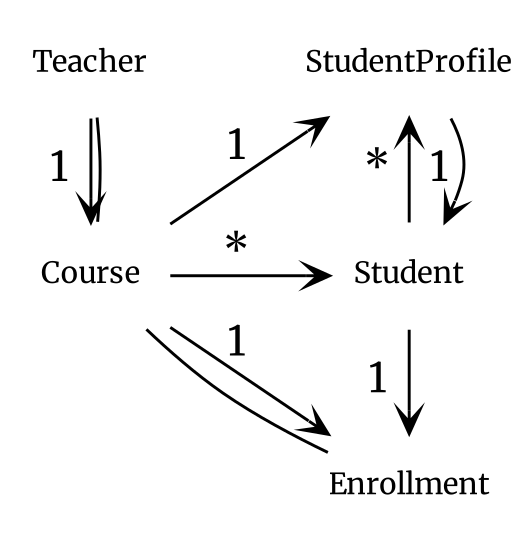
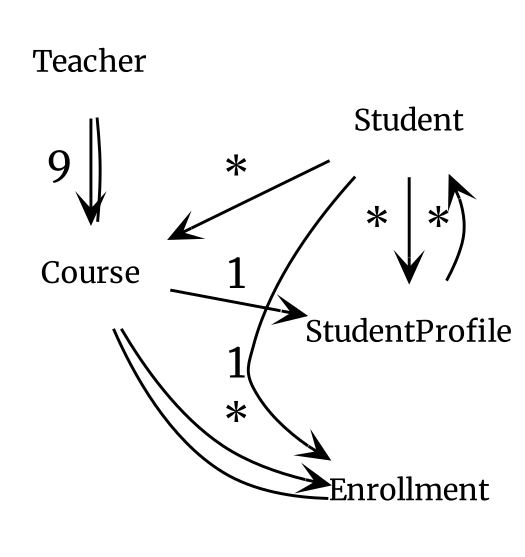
edge "Teacher" -> "Course": label "1" -> "9"
edge "StudentProfile" -> "Student": label "1" -> "*"
edge "Course" -> "Student": reversed
edge "Course" -> "Enrollment": label "1" -> "*"
